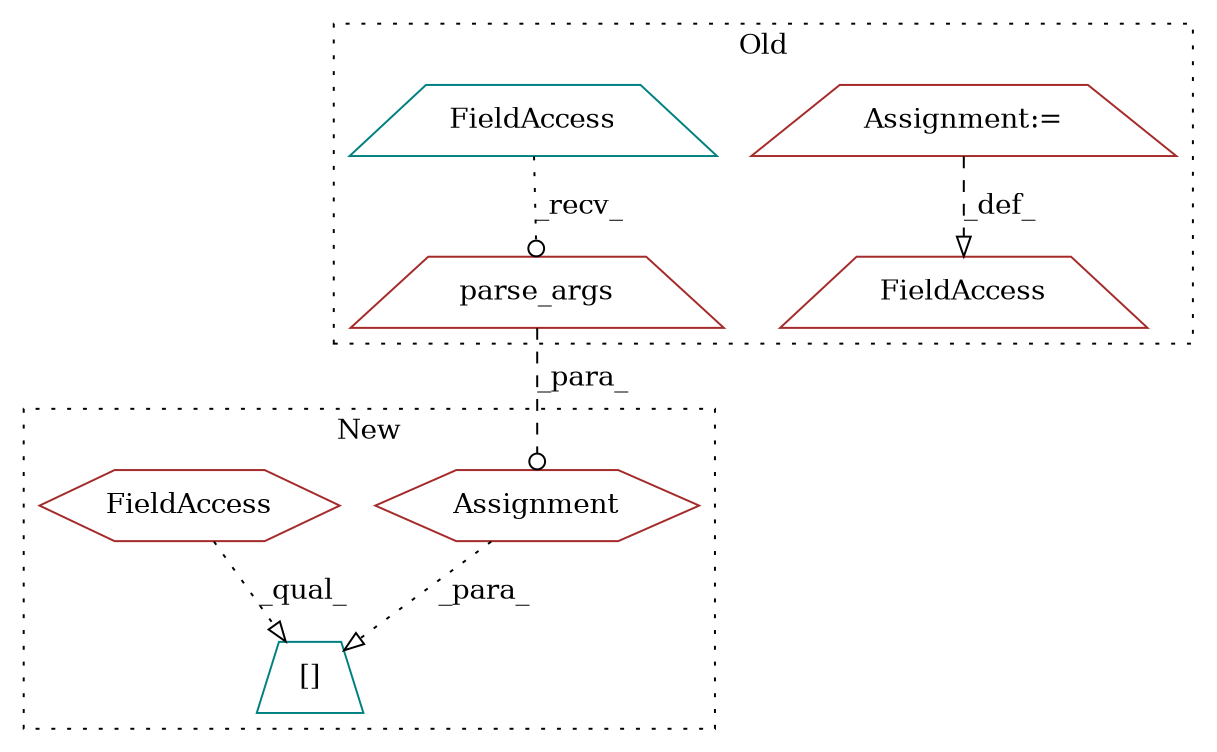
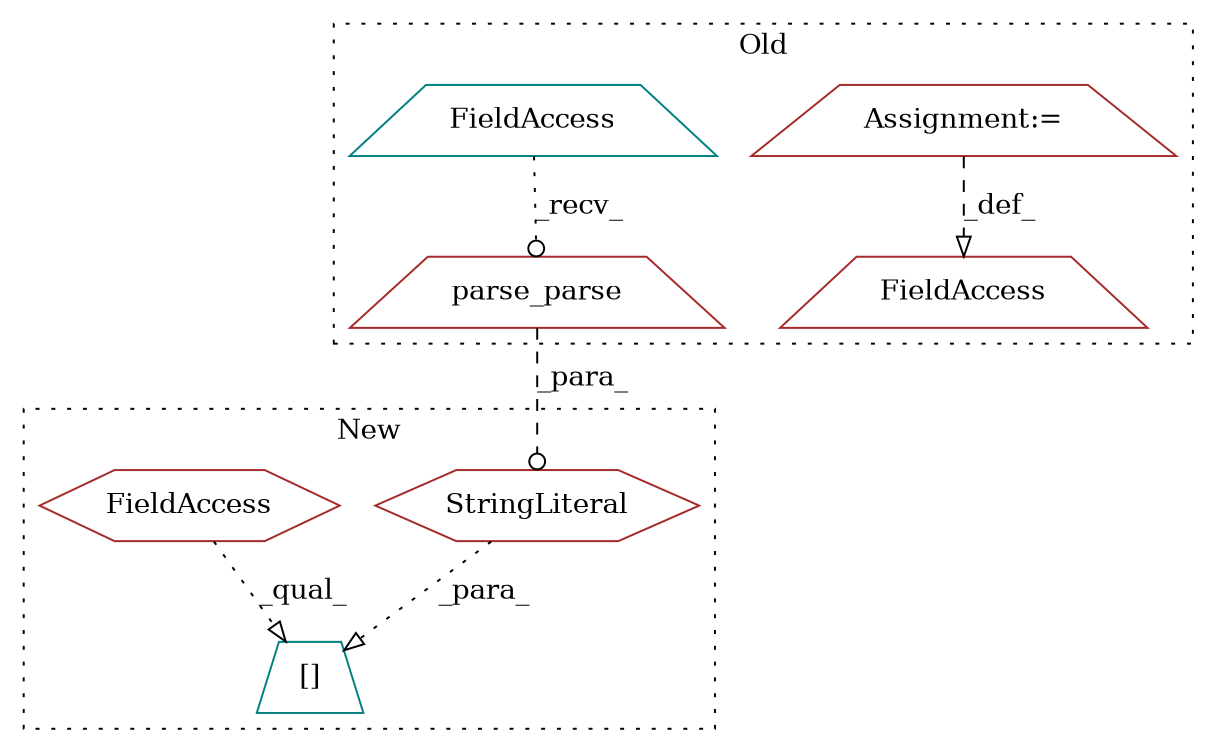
node "parse_args": label "parse_args" -> "parse_parse"
node "Assignment": label "Assignment" -> "StringLiteral"
